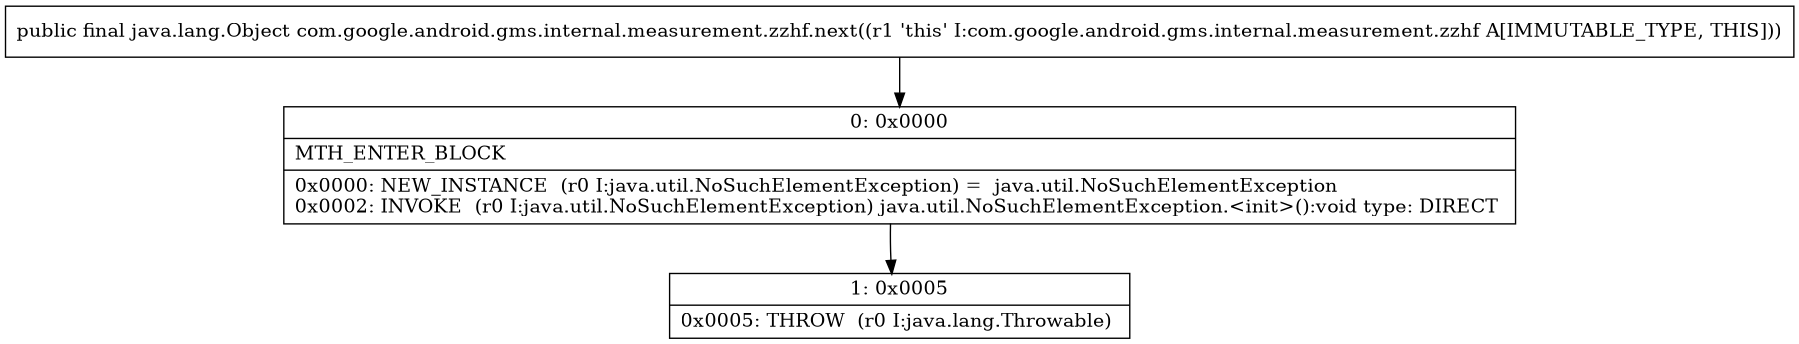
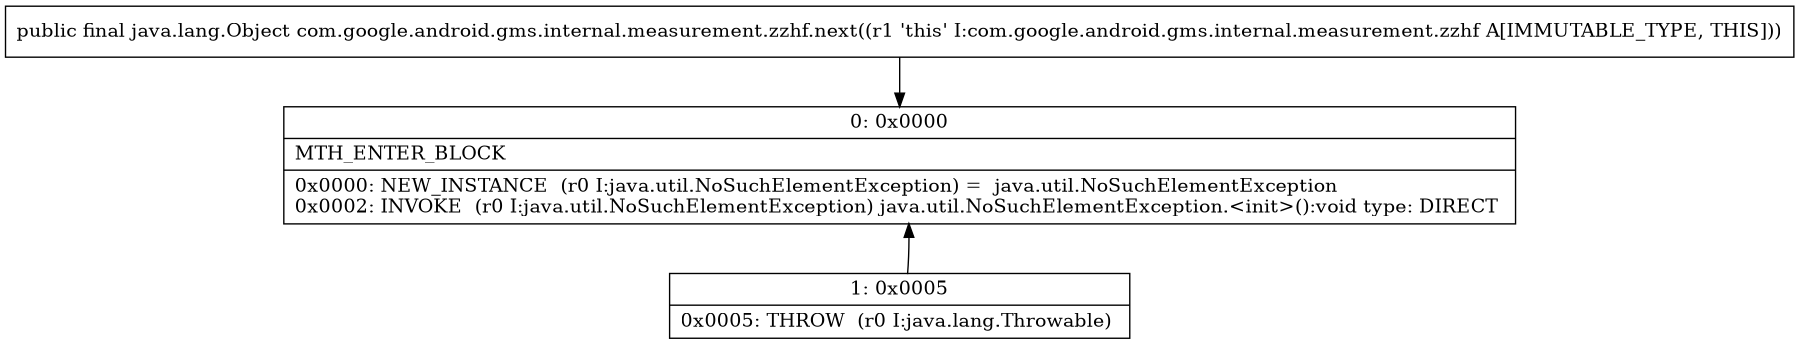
edge "0: 0x0000" -> "1: 0x0005": reversed
